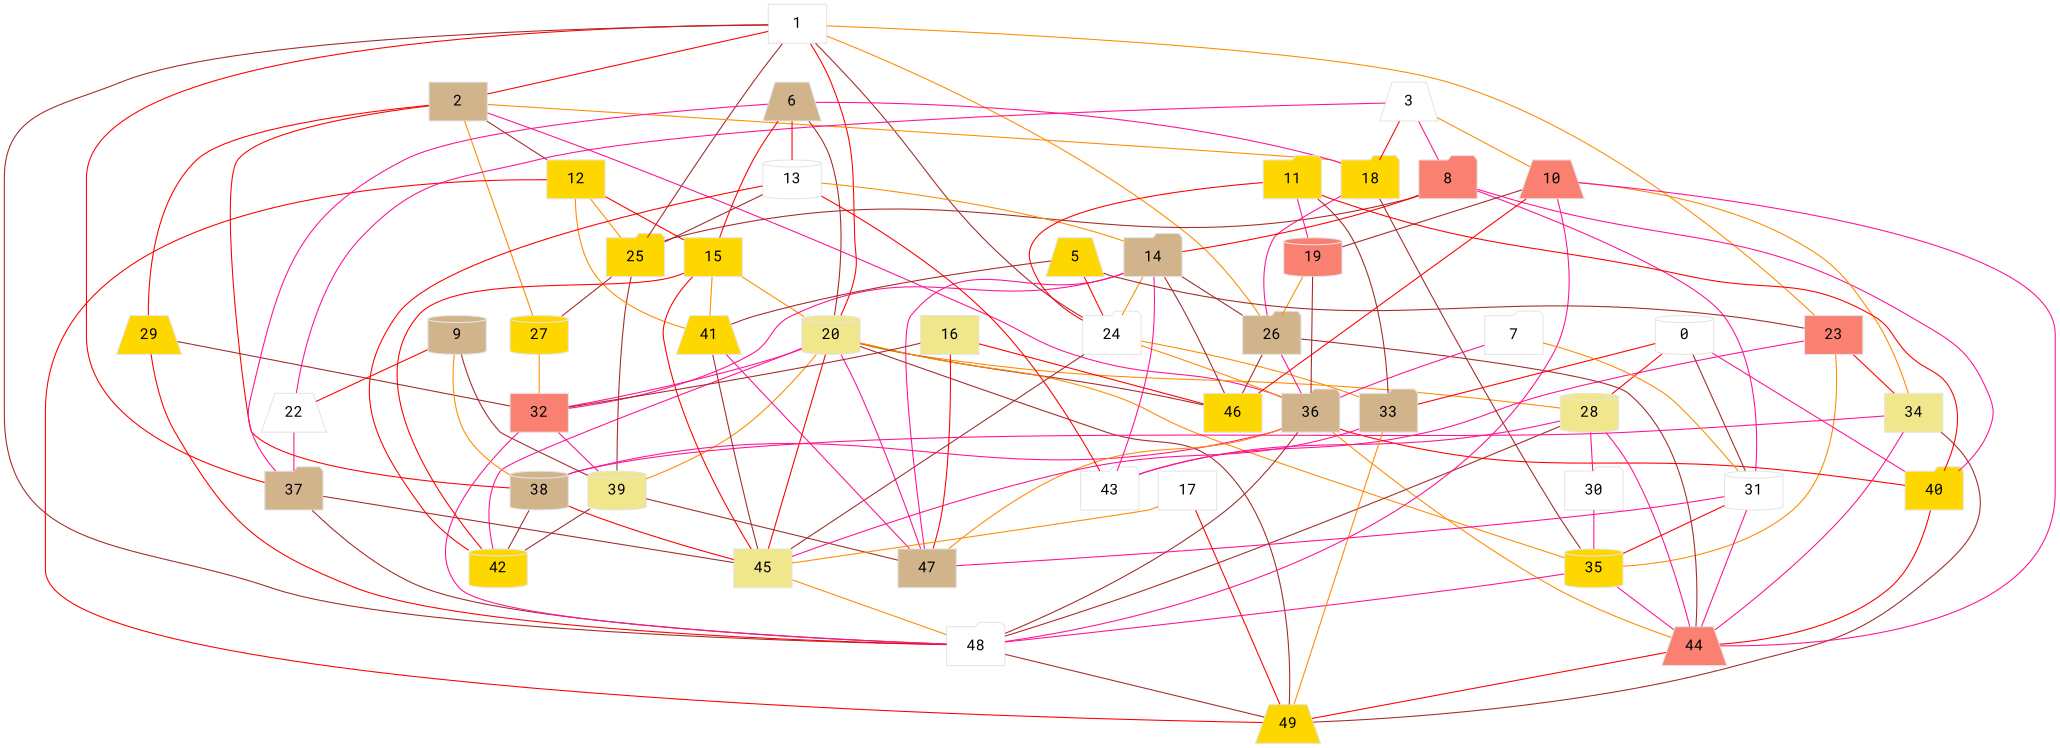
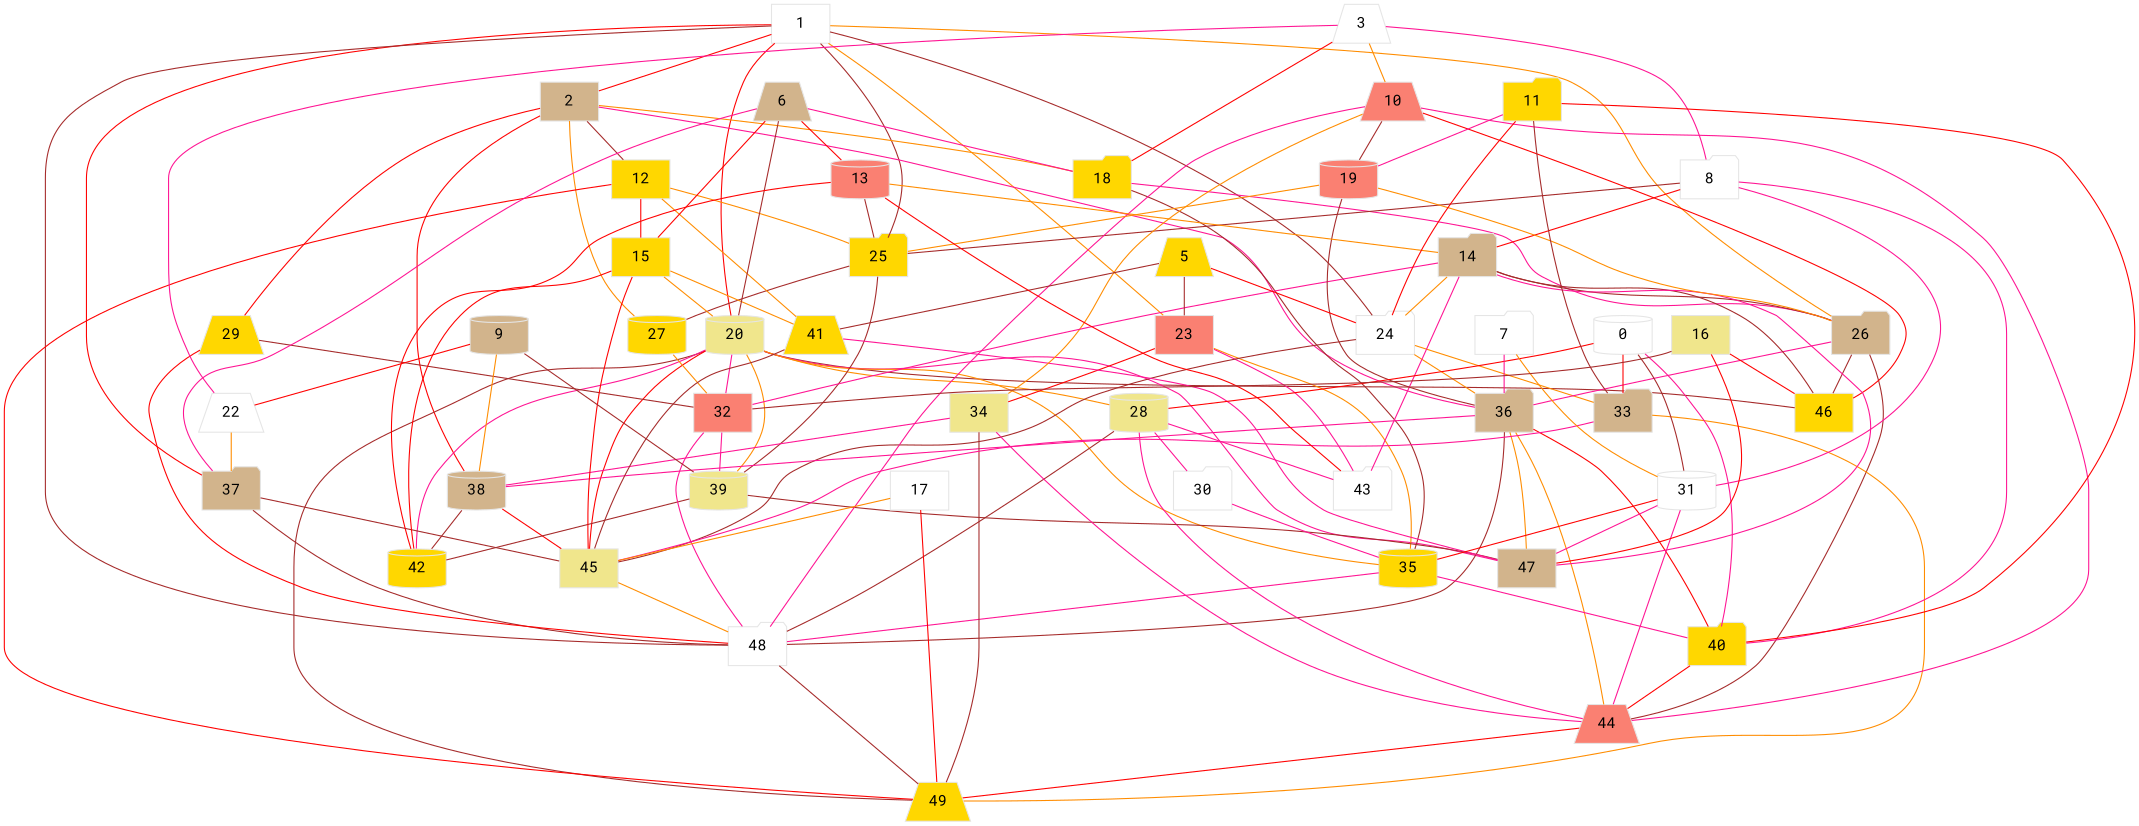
node "13": fillcolor white -> salmon
node "8": fillcolor salmon -> white
edge "19" -- "25": added
edge "22" -- "37": color deeppink -> darkorange
edge "35" -- "44": now "35" -- "40"
